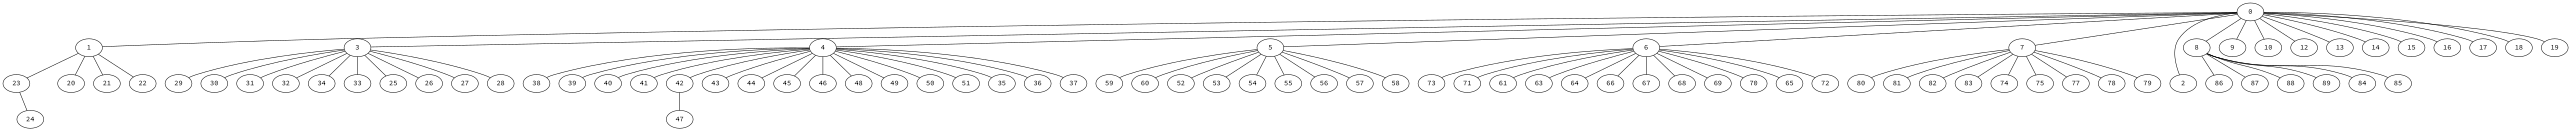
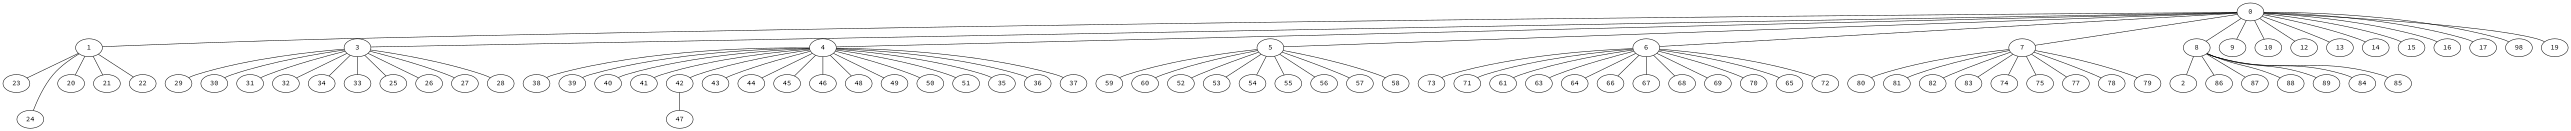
edge "0" -- "2": now "8" -- "2"
node "18": label "18" -> "98"
edge "23" -- "24": now "1" -- "24"
